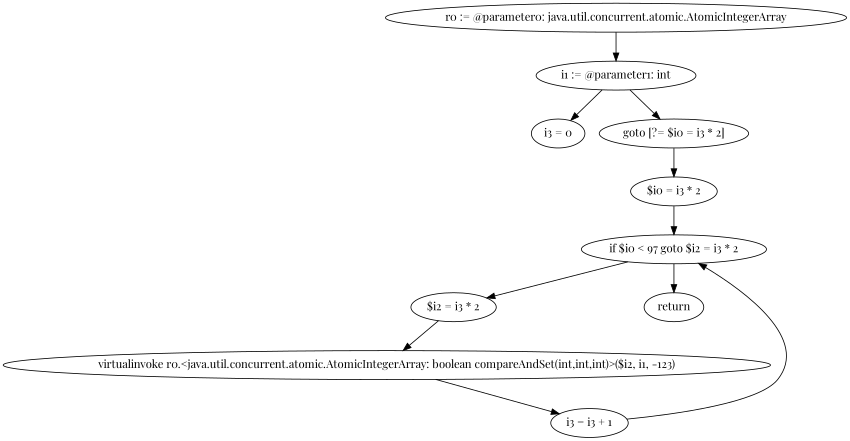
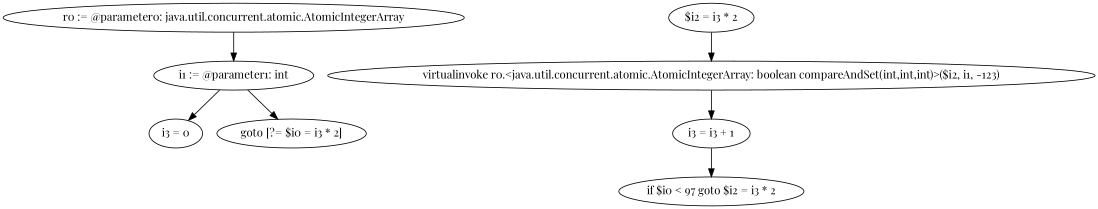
node "$i0 = i3 * 2": removed
edge "if $i0 < 97 goto $i2 = i3 * 2" -> "$i2 = i3 * 2": removed
node "return": removed
